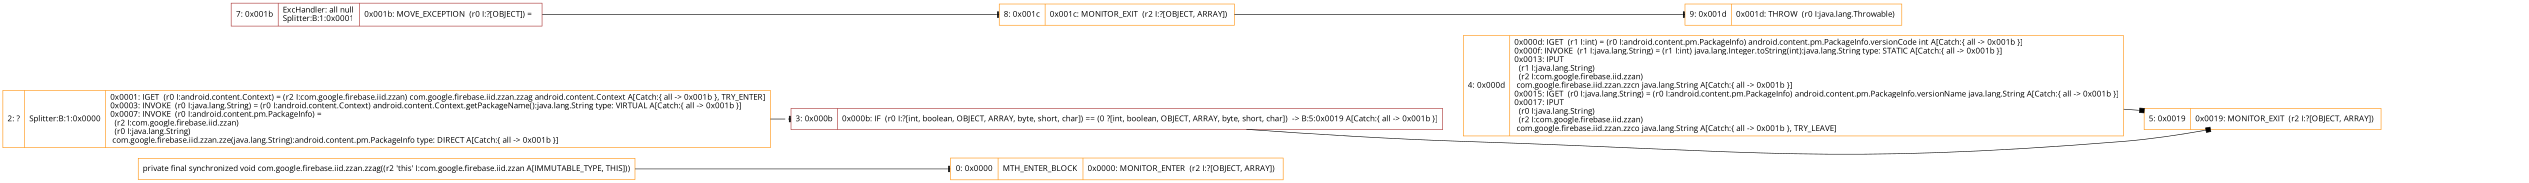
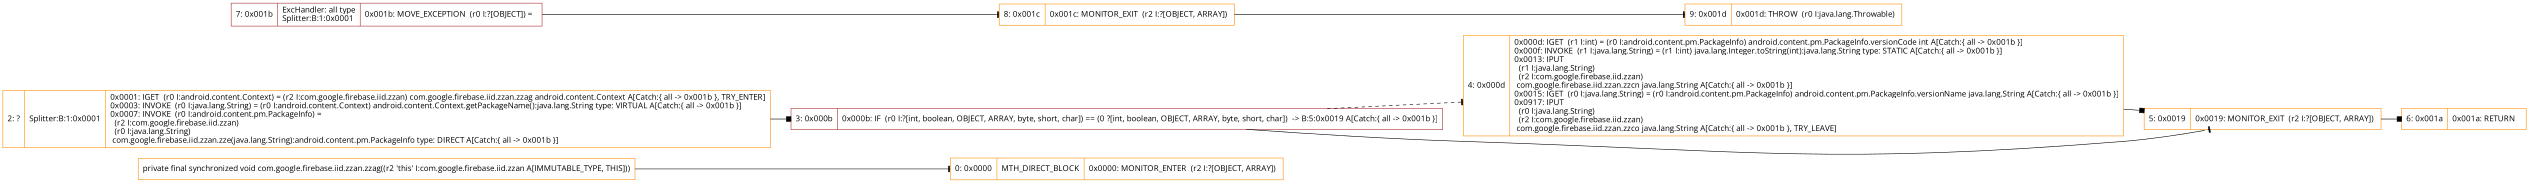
node "7: 0x001b": text "ExcHandler: all null" -> "ExcHandler: all type"
node "4: 0x000d": text "0x0017: IPUT" -> "0x0917: IPUT"
edge "3: 0x000b" -> "4: 0x000d": added
node "2: ?": text "Splitter:B:1:0x0000" -> "Splitter:B:1:0x0001"
edge "2: ?" -> "3: 0x000b": arrowhead tee -> box
node "6: 0x001a": added
edge "3: 0x000b" -> "5: 0x0019": arrowhead box -> tee
node "0: 0x0000": text "MTH_ENTER_BLOCK" -> "MTH_DIRECT_BLOCK"
